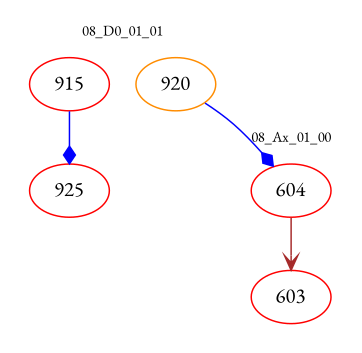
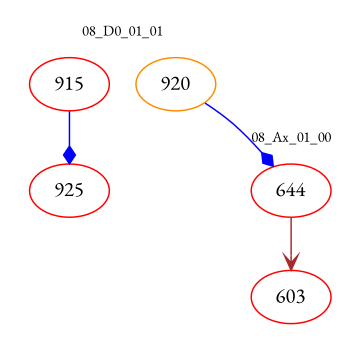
node "604": label "604" -> "644"
